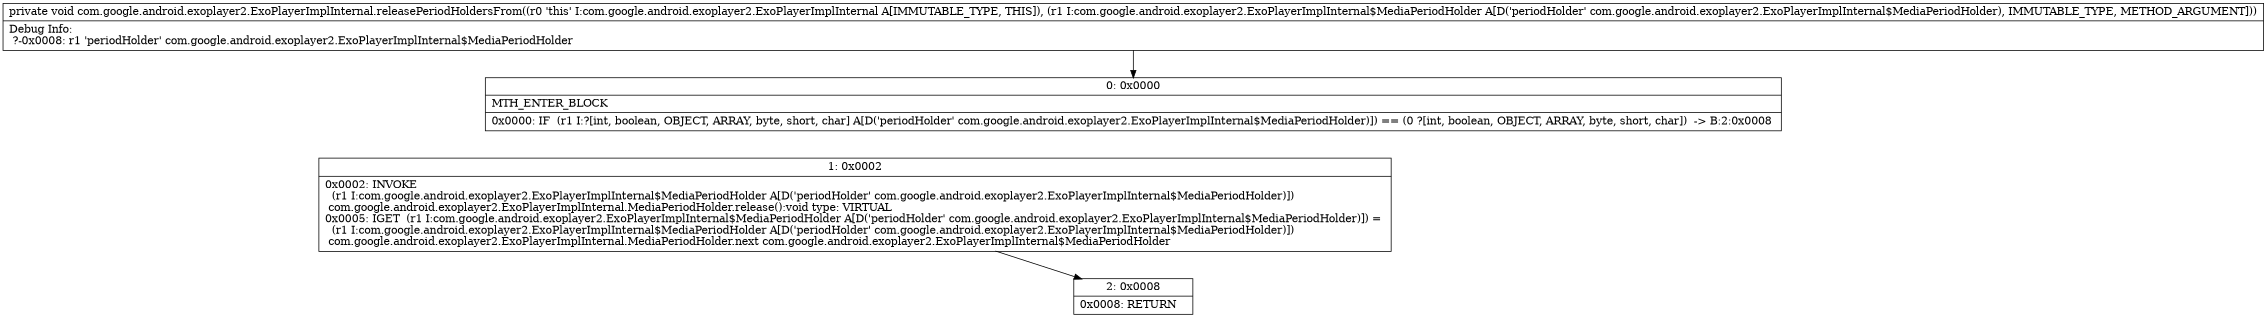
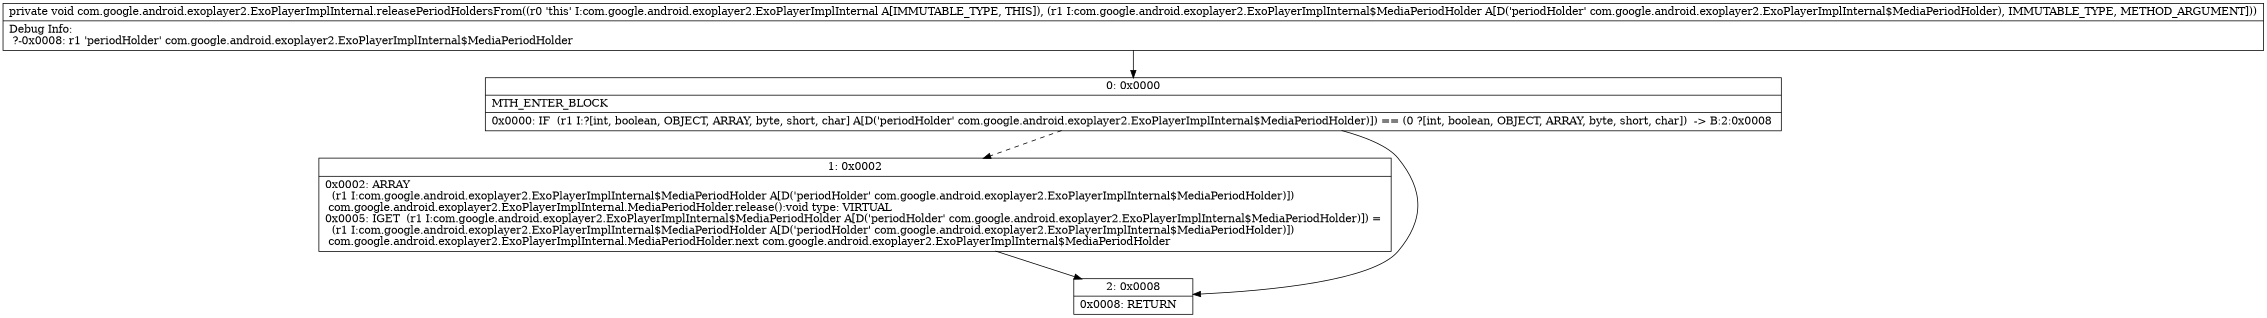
edge "0: 0x0000" -> "1: 0x0002": added
node "1: 0x0002": text "0x0002: INVOKE" -> "0x0002: ARRAY"
edge "0: 0x0000" -> "2: 0x0008": added
